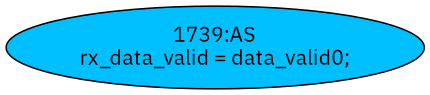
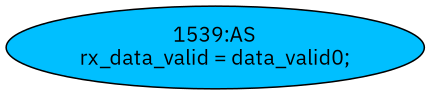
node "1739:AS rx_data_valid = data_valid0;": label "1739:AS rx_data_valid = data_valid0;" -> "1539:AS rx_data_valid = data_valid0;"
